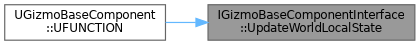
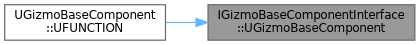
node "IGizmoBaseComponentInterface ::UpdateWorldLocalState": label "IGizmoBaseComponentInterface ::UpdateWorldLocalState" -> "IGizmoBaseComponentInterface ::UGizmoBaseComponent"
